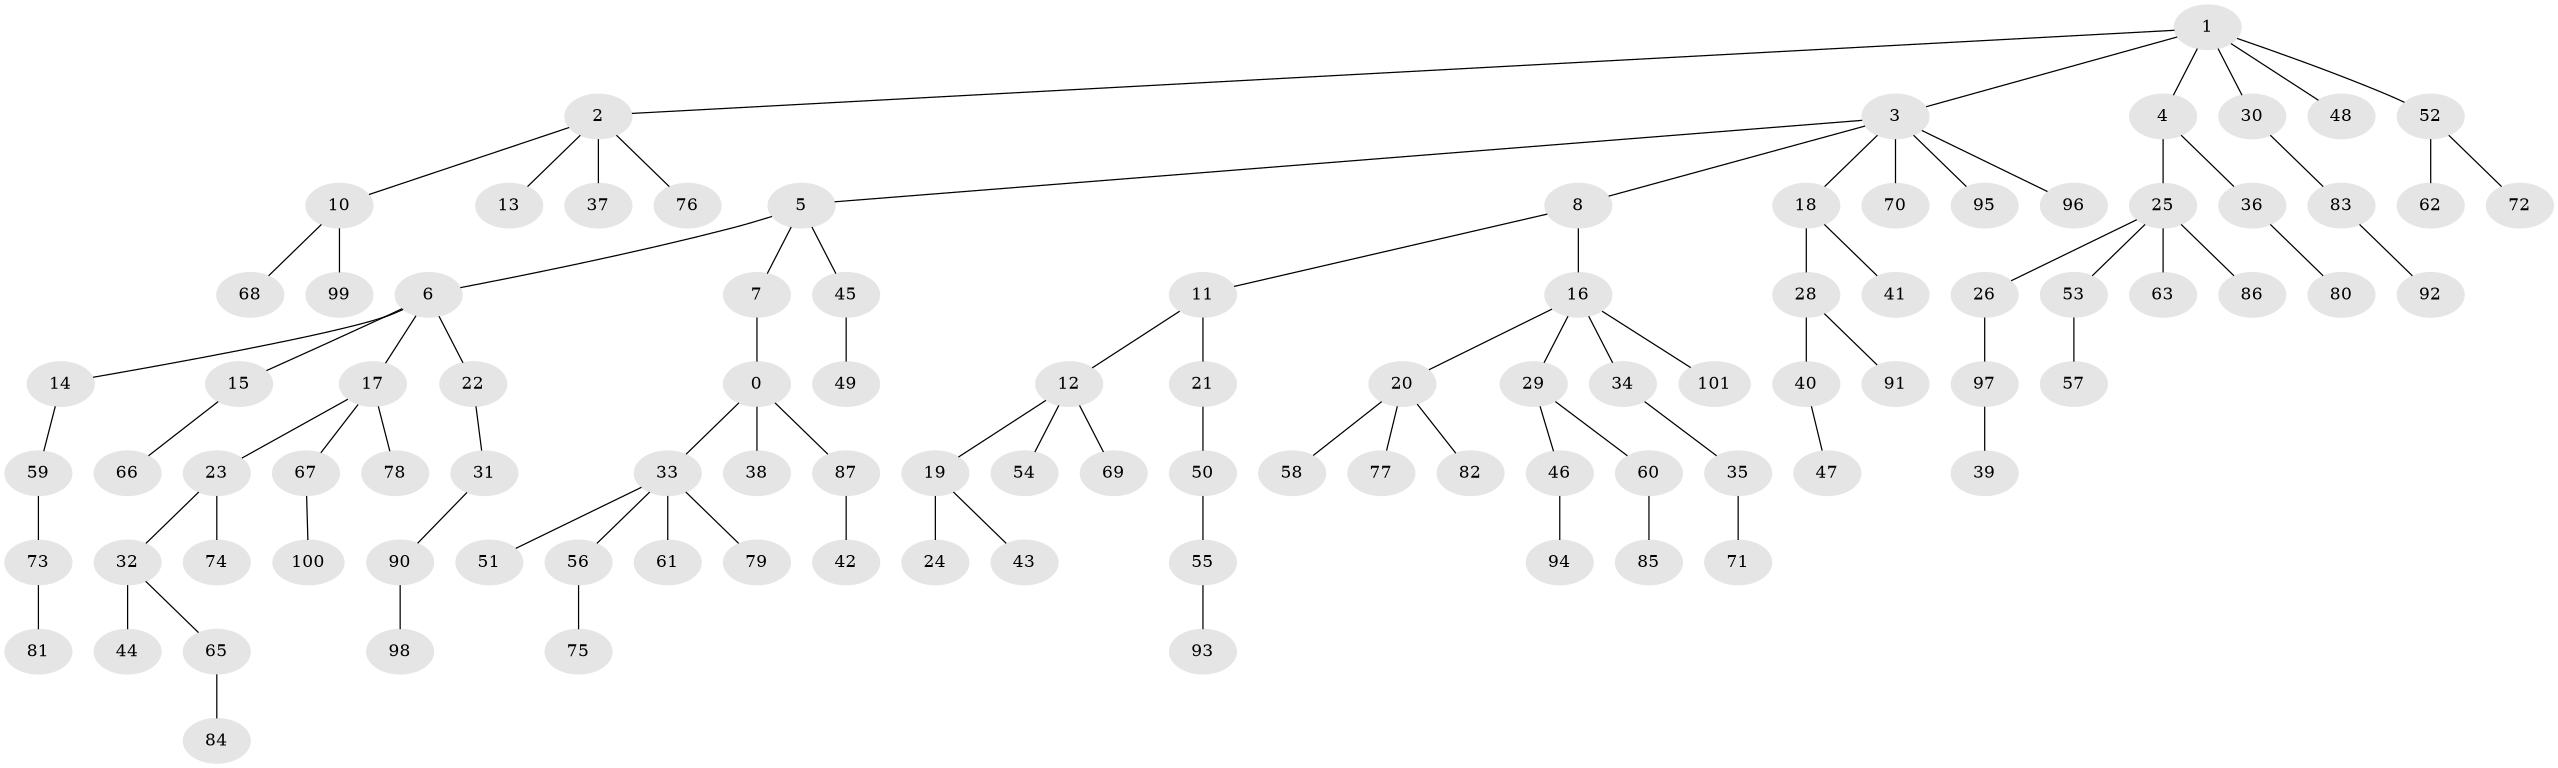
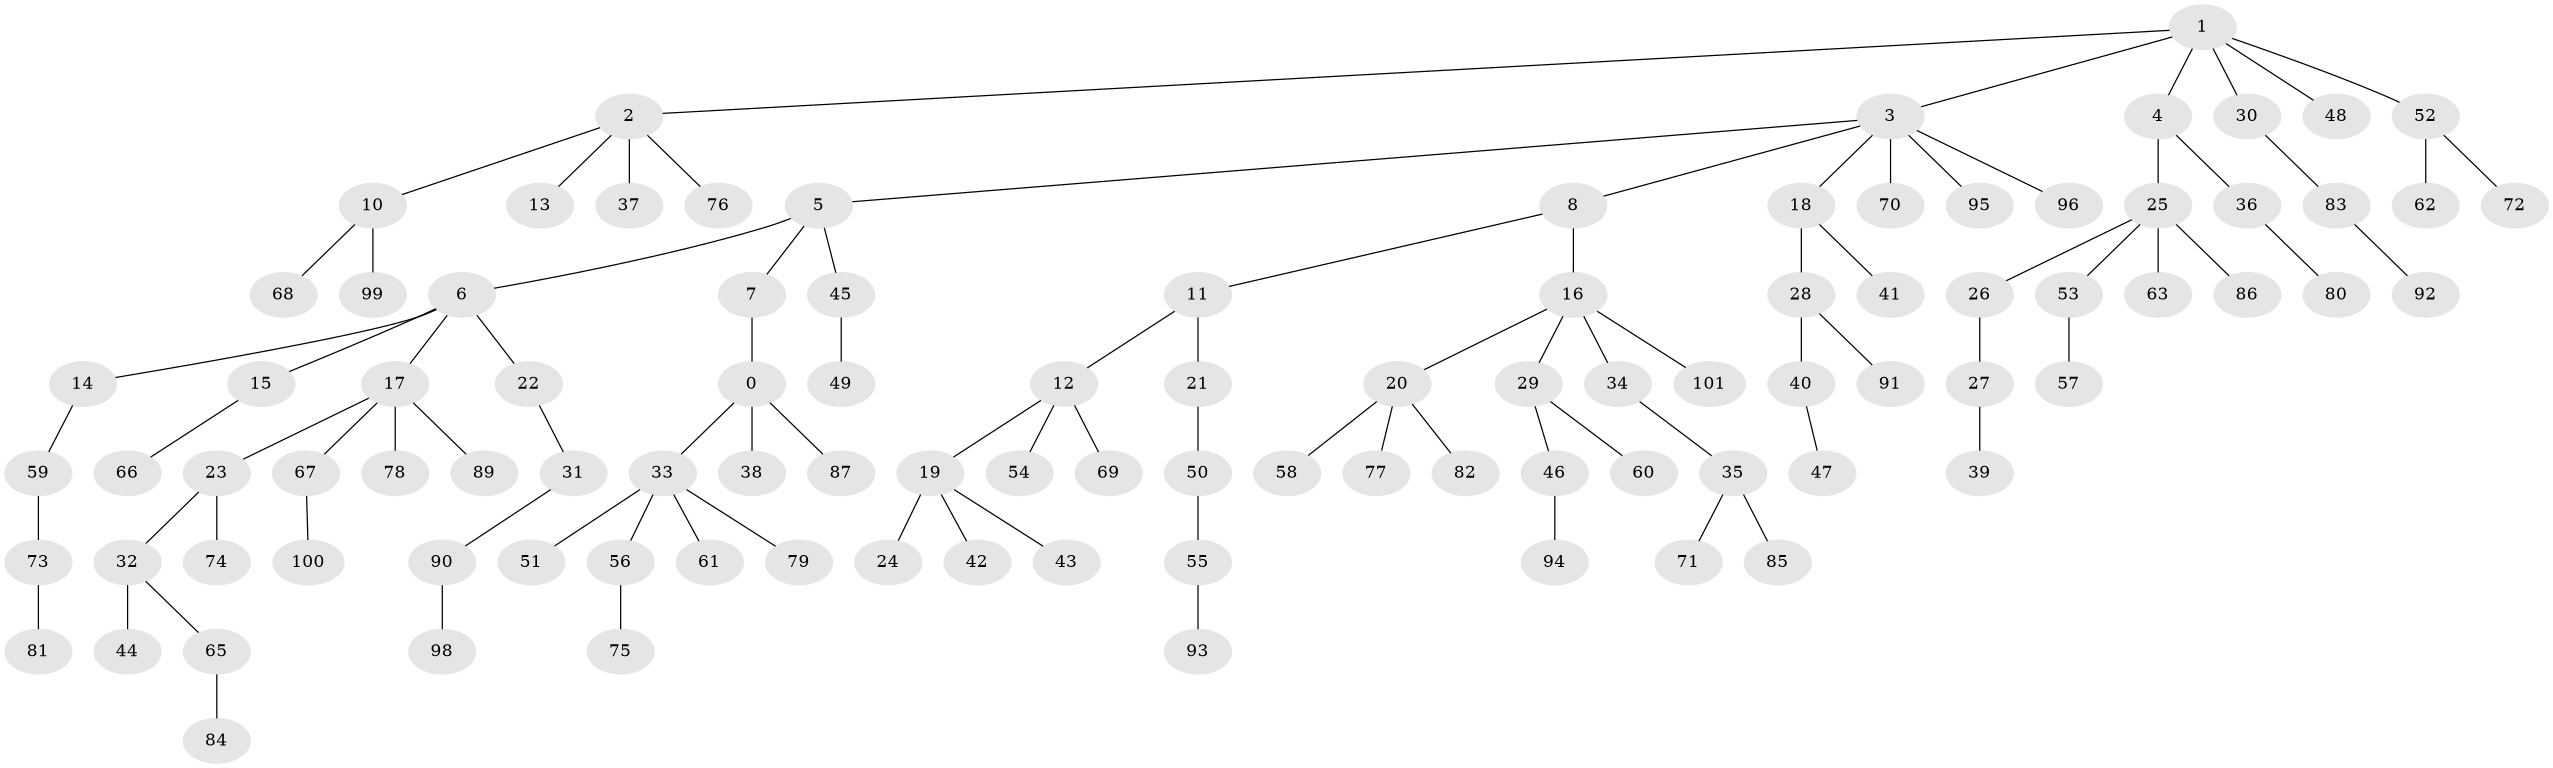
node "97": label "97" -> "27"
node "89": added
edge "87" -- "42": now "19" -- "42"
edge "60" -- "85": now "35" -- "85"
